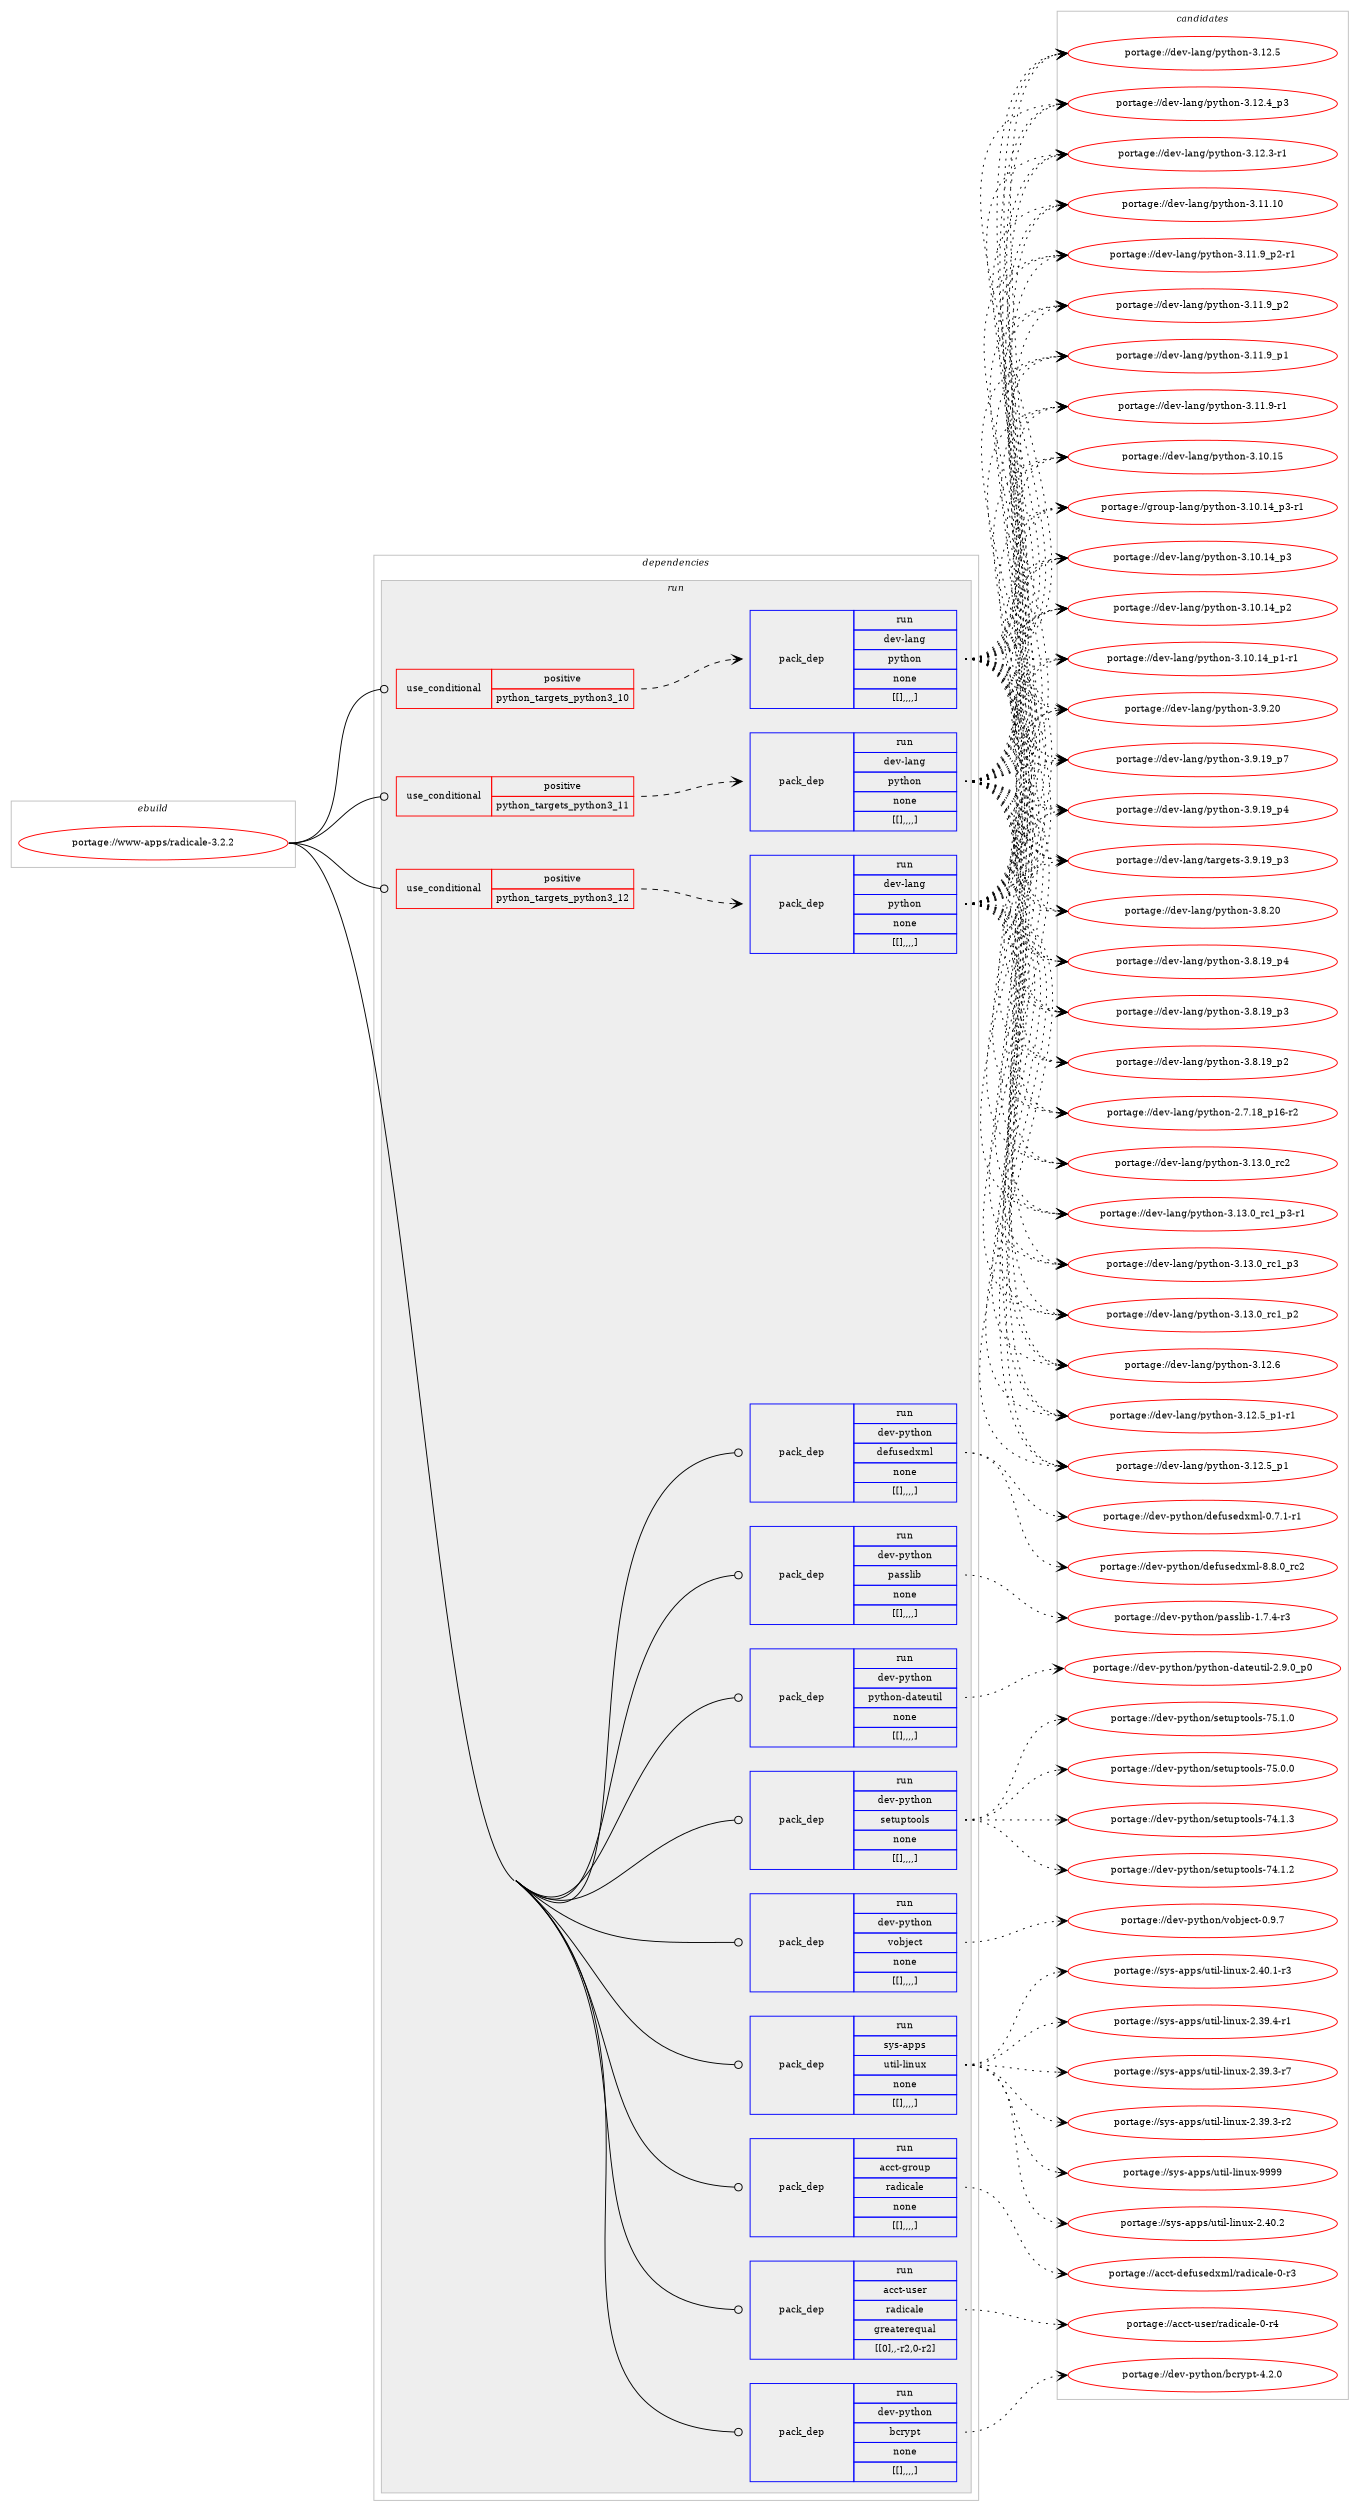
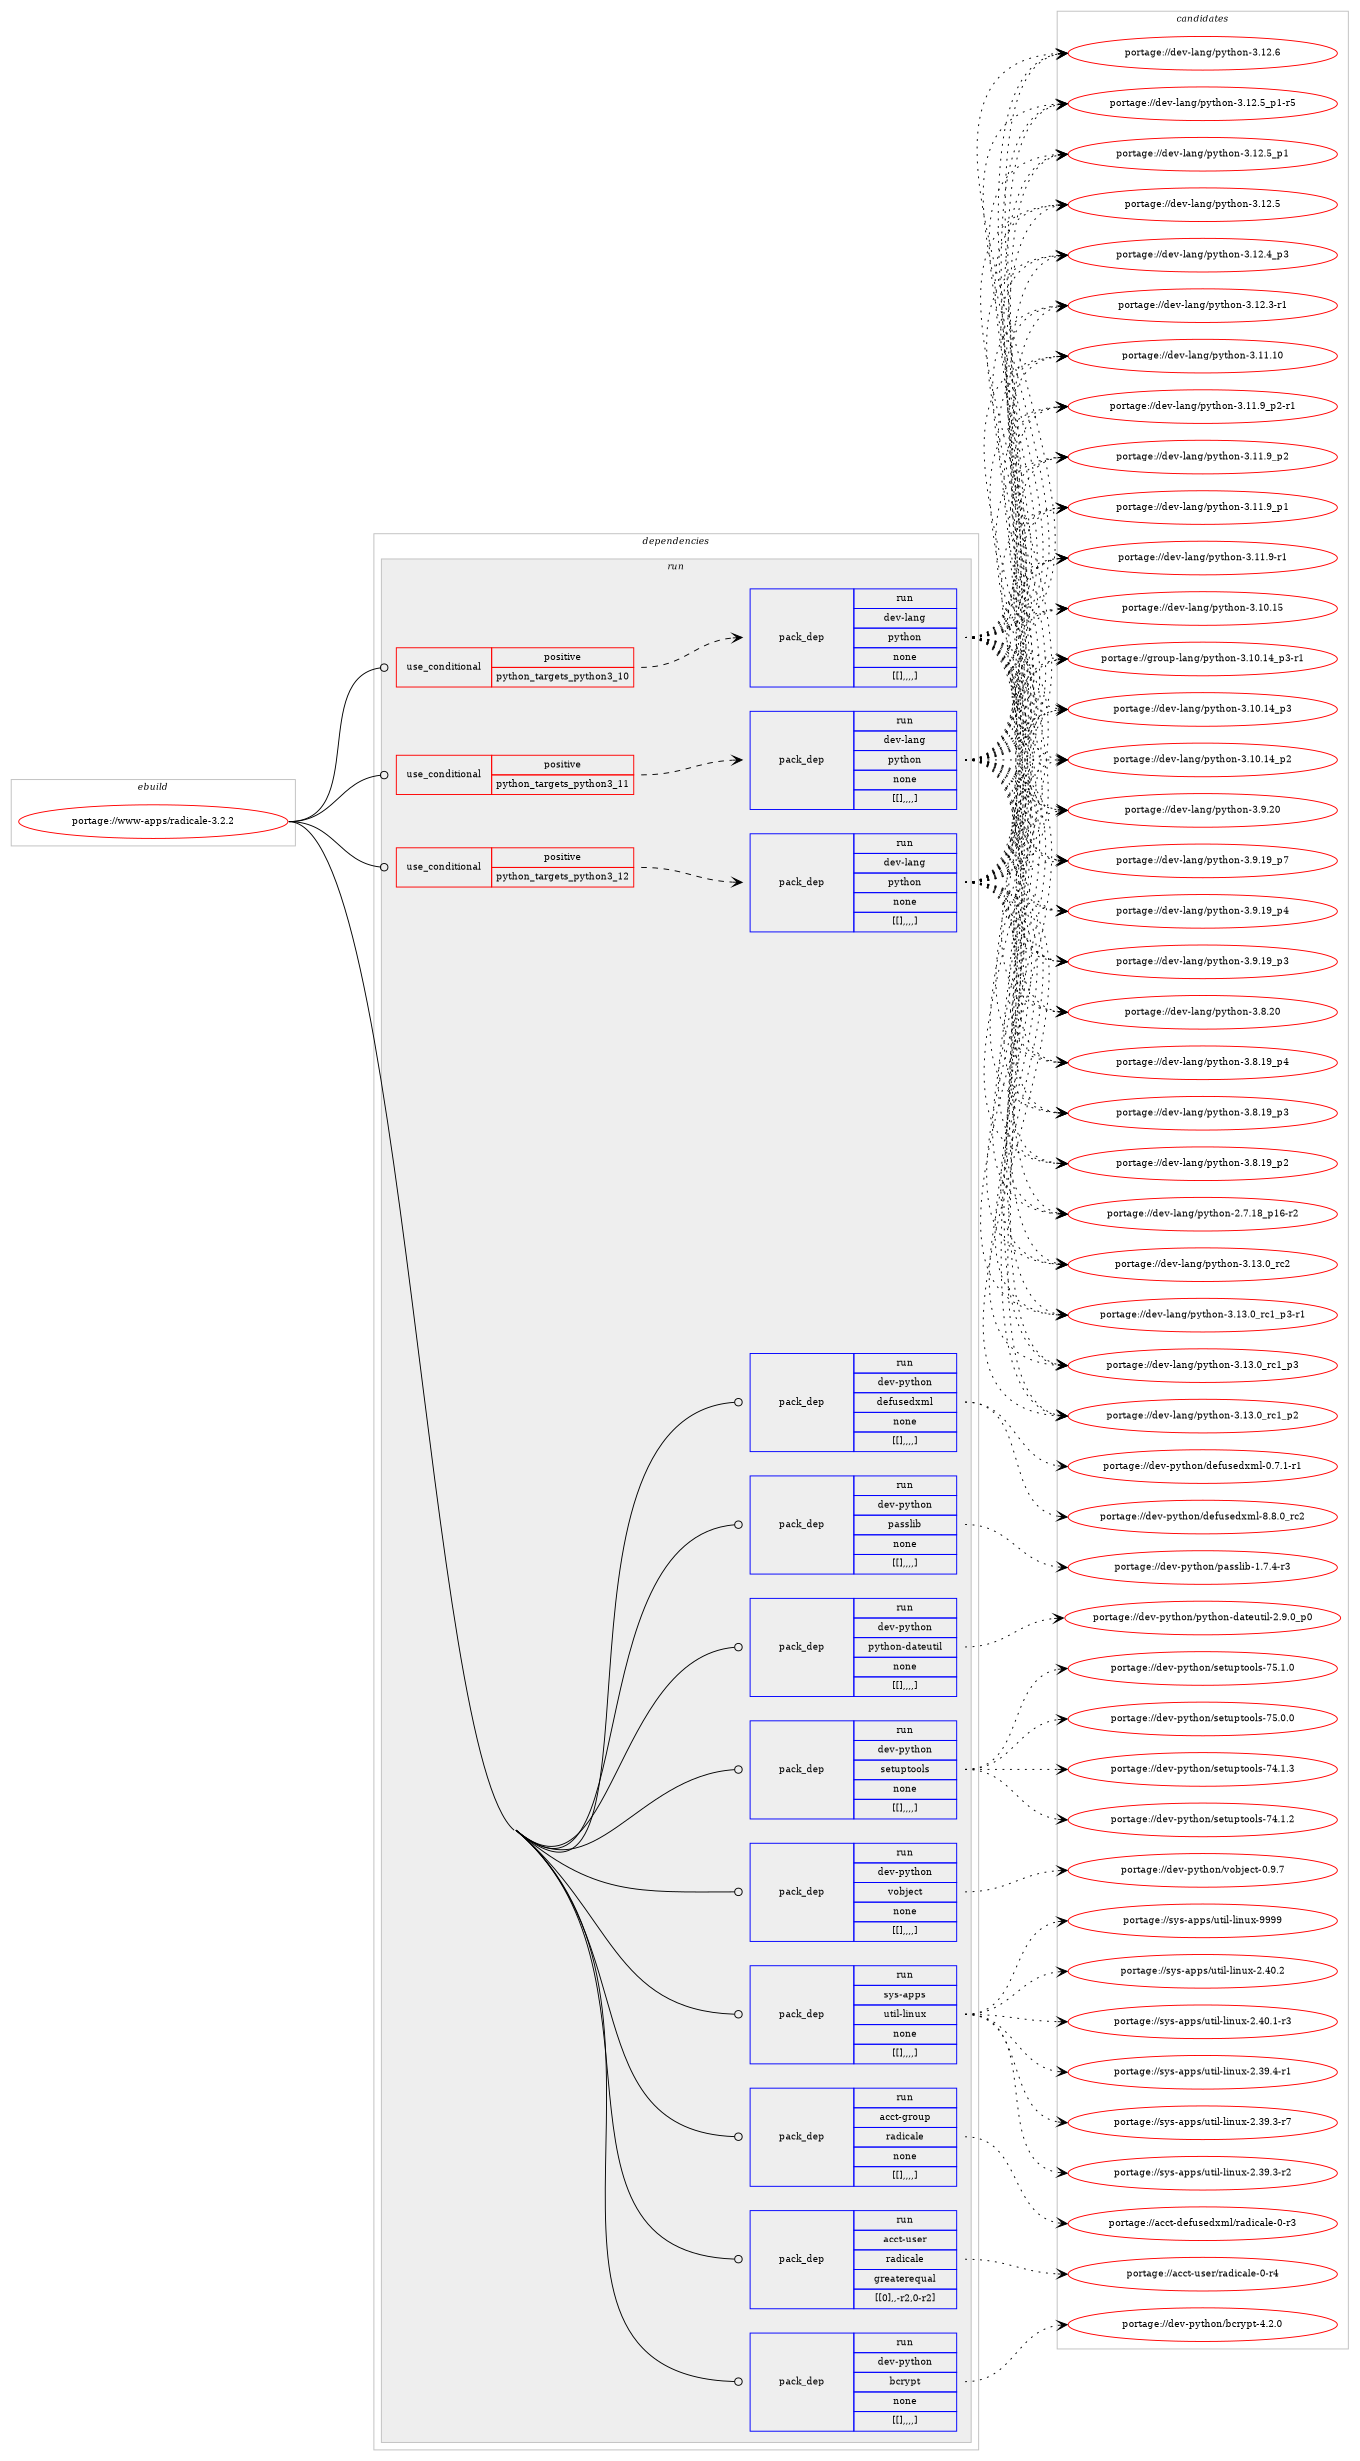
node "portage://dev-lang/python-3.10.14_p1-r1": removed
node "portage://dev-lang/targets-3.9.19_p3": label "portage://dev-lang/targets-3.9.19_p3" -> "portage://dev-lang/python-3.9.19_p3"
node "portage://dev-lang/python-3.12.5_p1-r1": label "portage://dev-lang/python-3.12.5_p1-r1" -> "portage://dev-lang/python-3.12.5_p1-r5"
